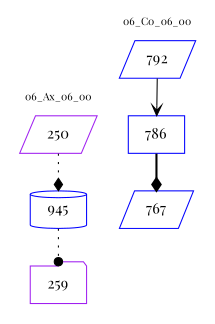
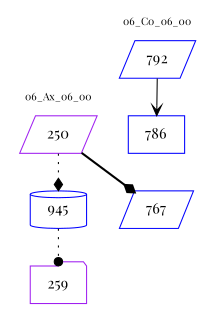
edge "786" -> "767": now "250" -> "767"
